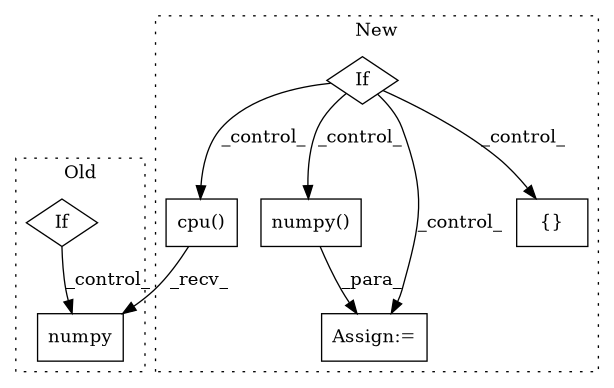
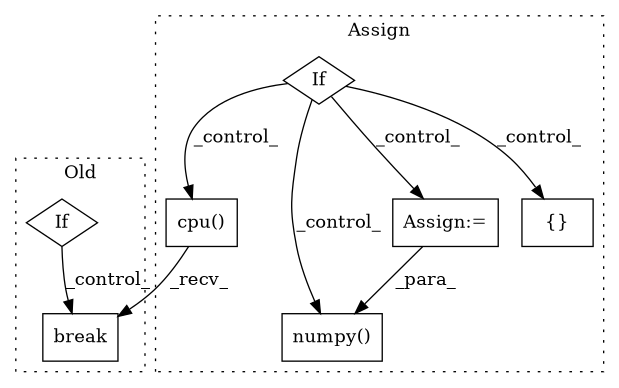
cluster "New": label "New" -> "Assign"
edge "numpy()" -> "Assign:=": reversed
node "numpy": label "numpy" -> "break"
